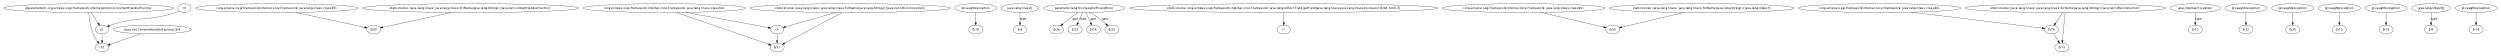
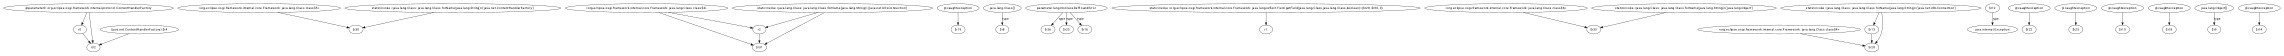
node "r3": removed
edge "java.internal.Exception" -> "$r12": reversed
node "$r23": removed
edge "$r28" -> "$r13": reversed
